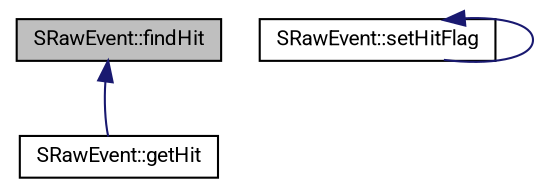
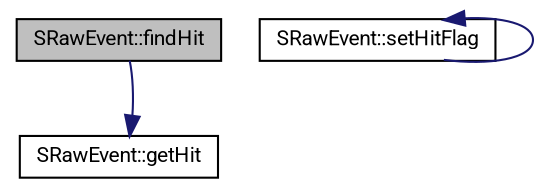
edge "SRawEvent::getHit" -> "SRawEvent::findHit": reversed
